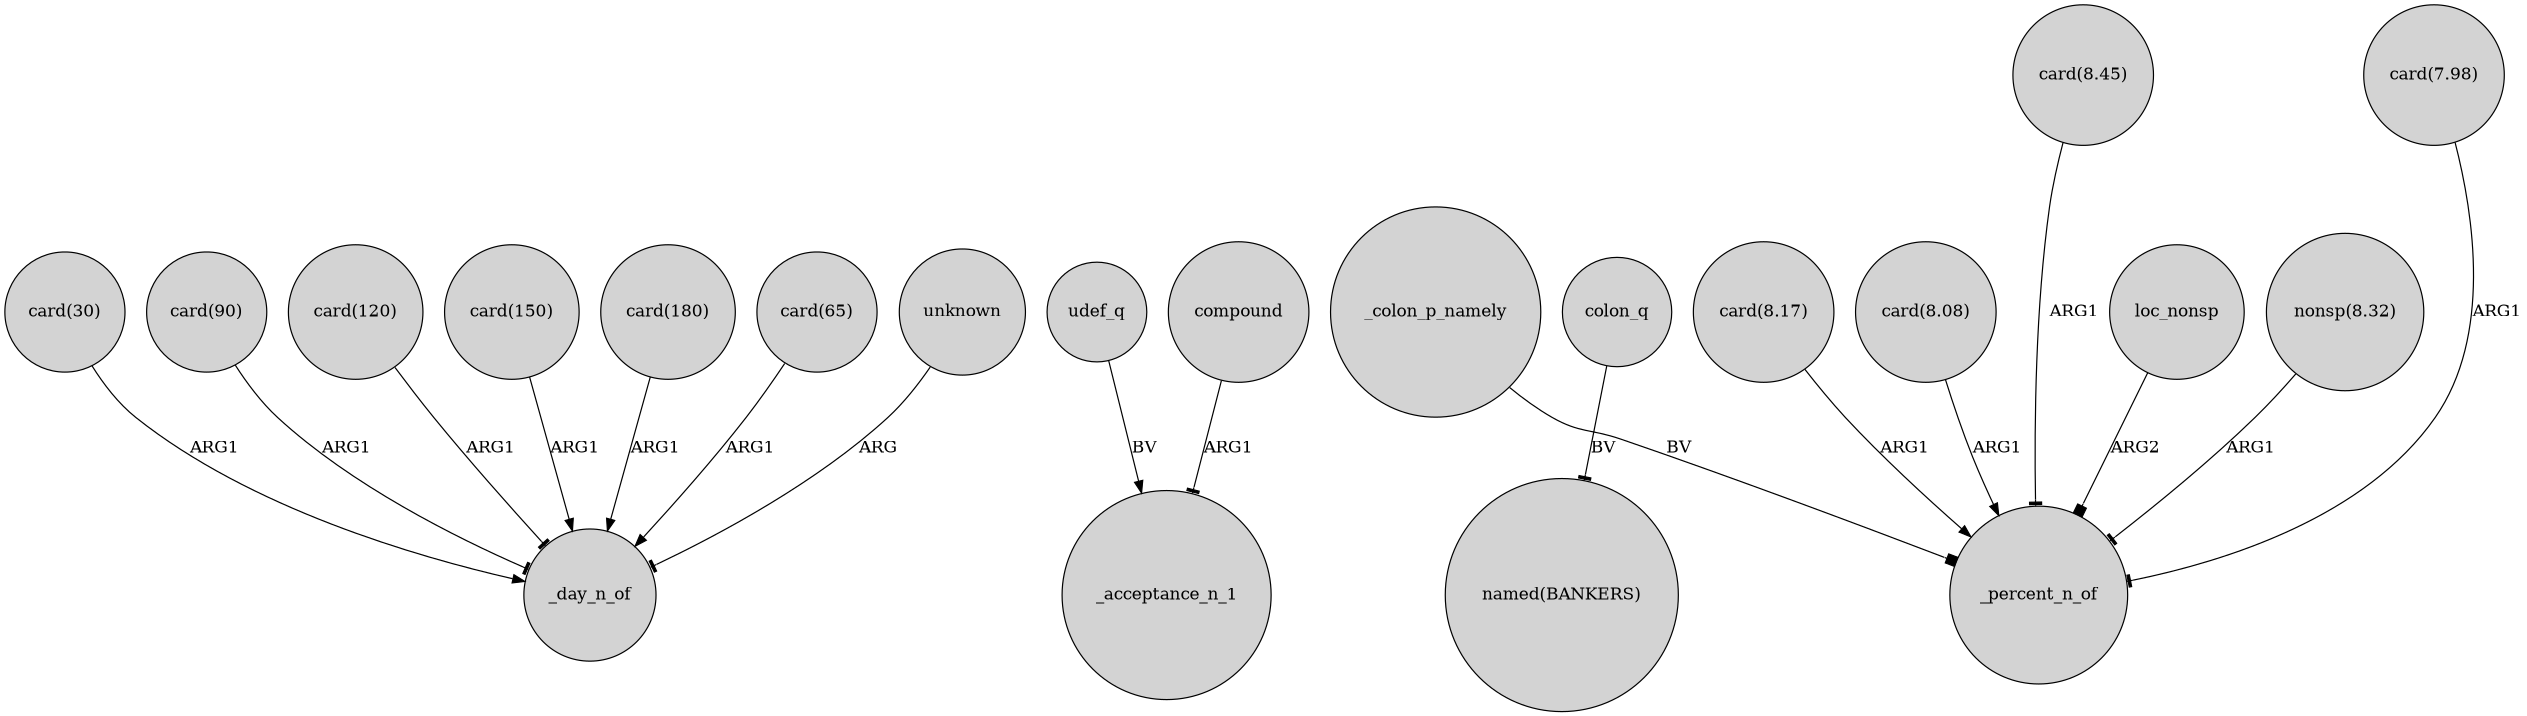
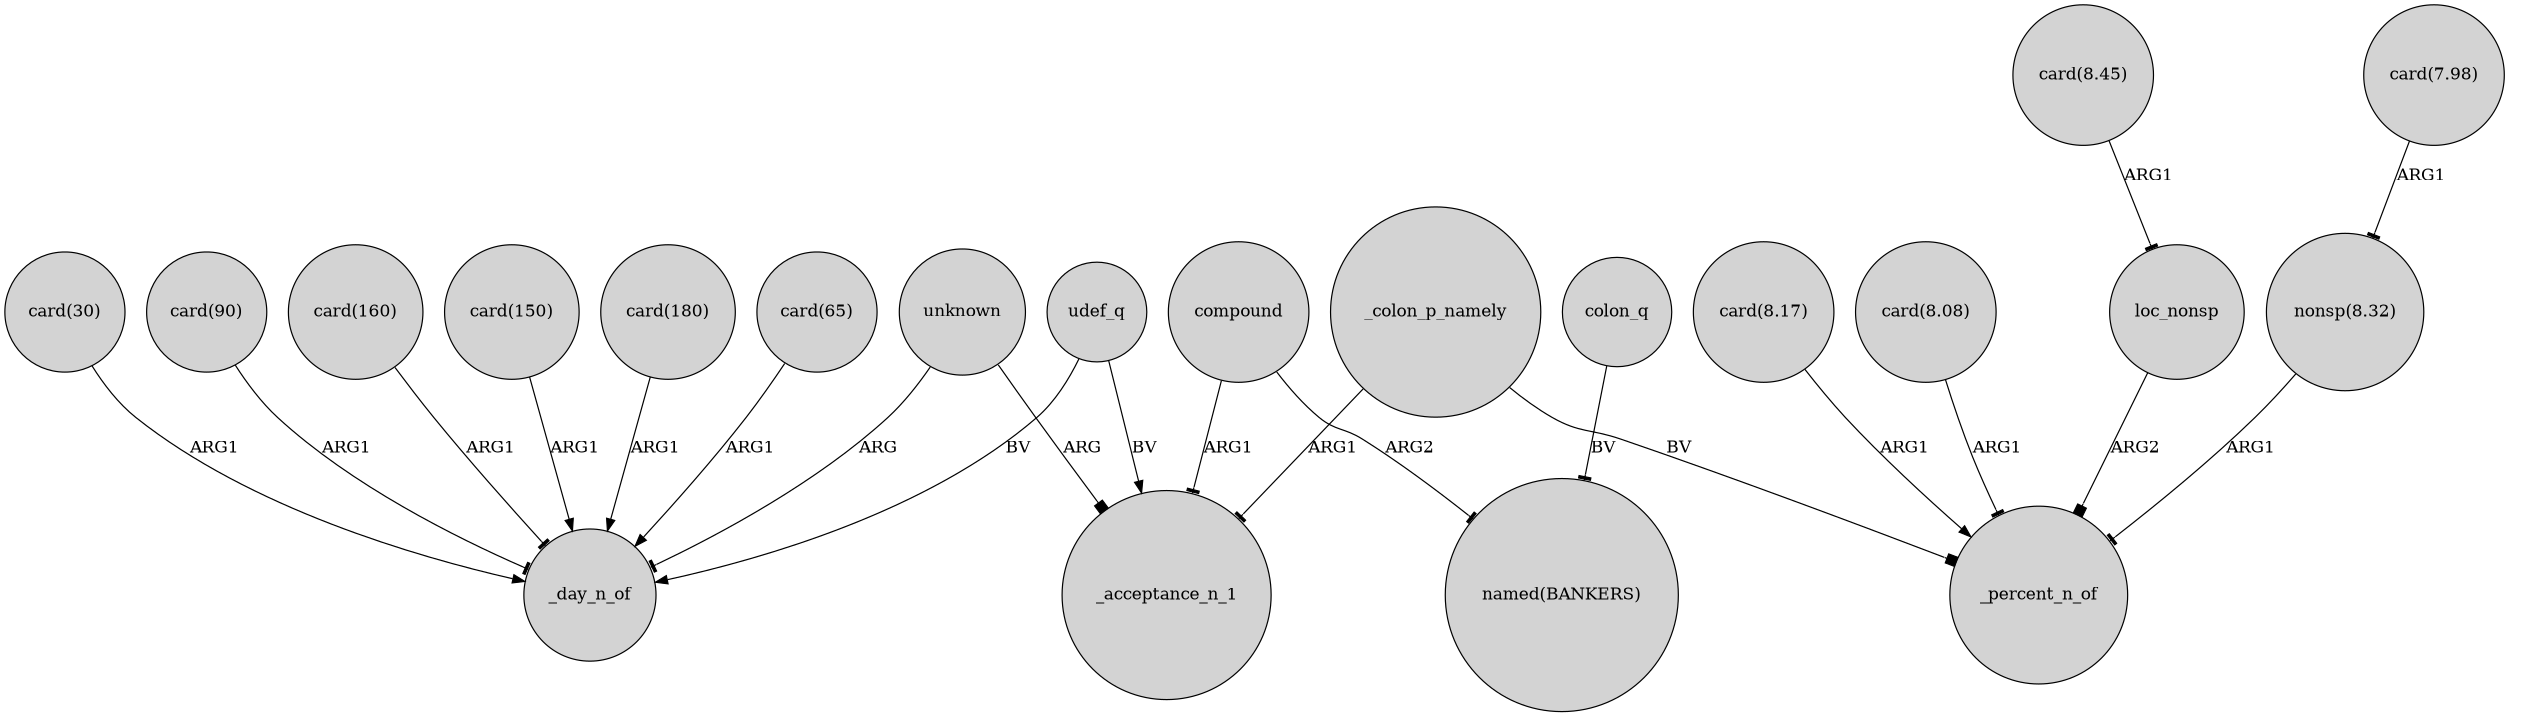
node "card(120)": label "card(120)" -> "card(160)"
edge "card(8.45)" -> "_percent_n_of": now "card(8.45)" -> "loc_nonsp"
edge "unknown" -> "_acceptance_n_1": added, label "ARG"
edge "card(7.98)" -> "_percent_n_of": now "card(7.98)" -> "nonsp(8.32)"
edge "compound" -> "named(BANKERS)": added, label "ARG2"
edge "card(8.08)" -> "_percent_n_of": arrowhead normal -> tee
edge "_colon_p_namely" -> "_acceptance_n_1": added, label "ARG1"
edge "udef_q" -> "_day_n_of": added, label "BV"
